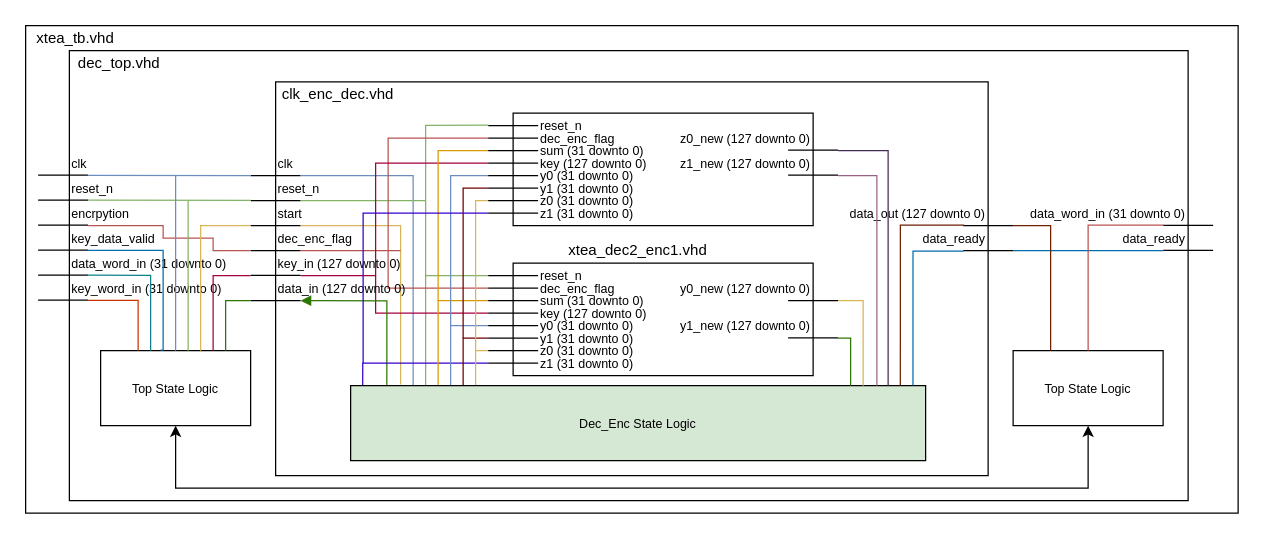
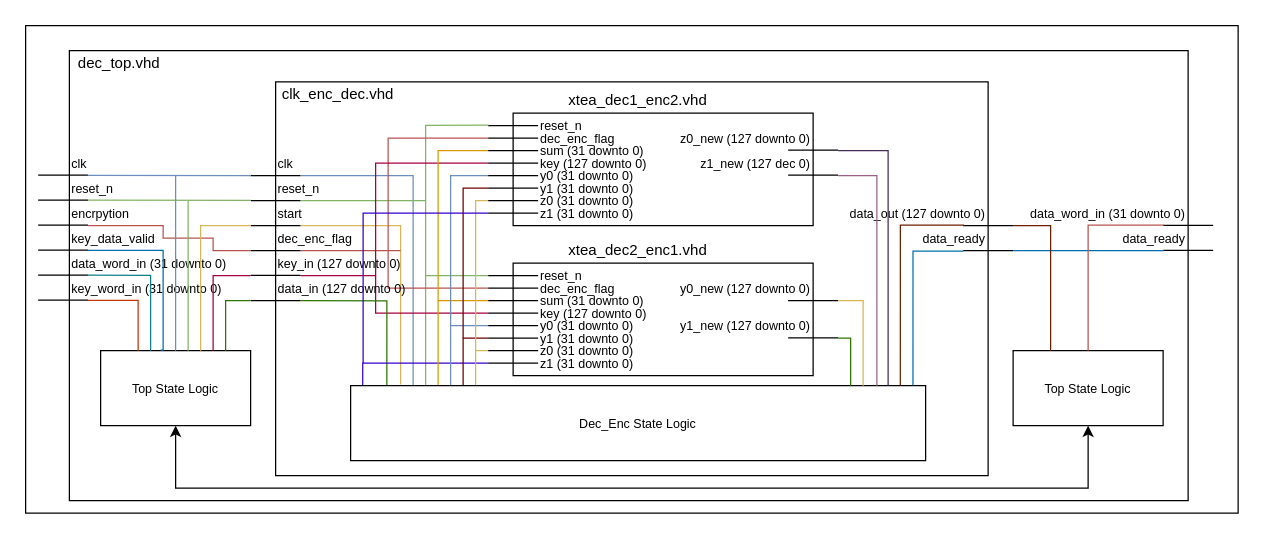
node "xtea_tb.vhd": removed
node "xtea_dec1_enc2.vhd": added
node "z1_new (127 downto 0)": label "z1_new (127 downto 0)" -> "z1_new (127 dec 0)"
edge "Dec_Enc State Logic" -> "data_in (127 downto 0)": arrowhead block -> none
node "Dec_Enc State Logic": fillcolor #d5e8d4 -> #ffffff
